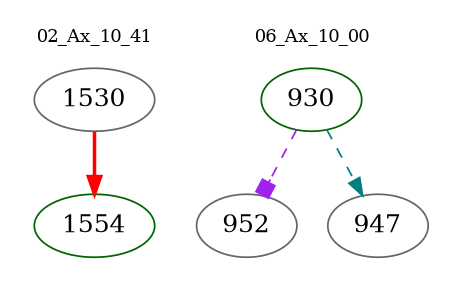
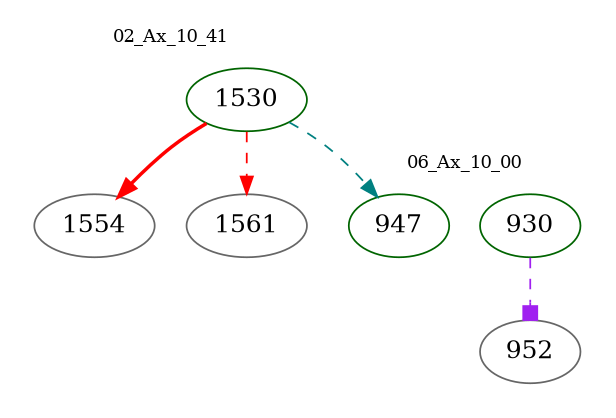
node "1530": color gray40 -> darkgreen
edge "930" -> "947": now "1530" -> "947"
node "1554": color darkgreen -> gray40
node "1561": added
node "947": color gray40 -> darkgreen
